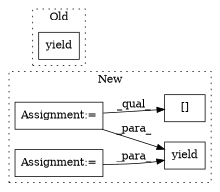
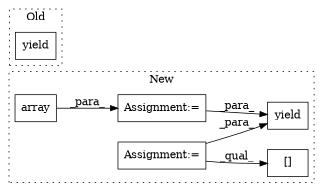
node "array": added
